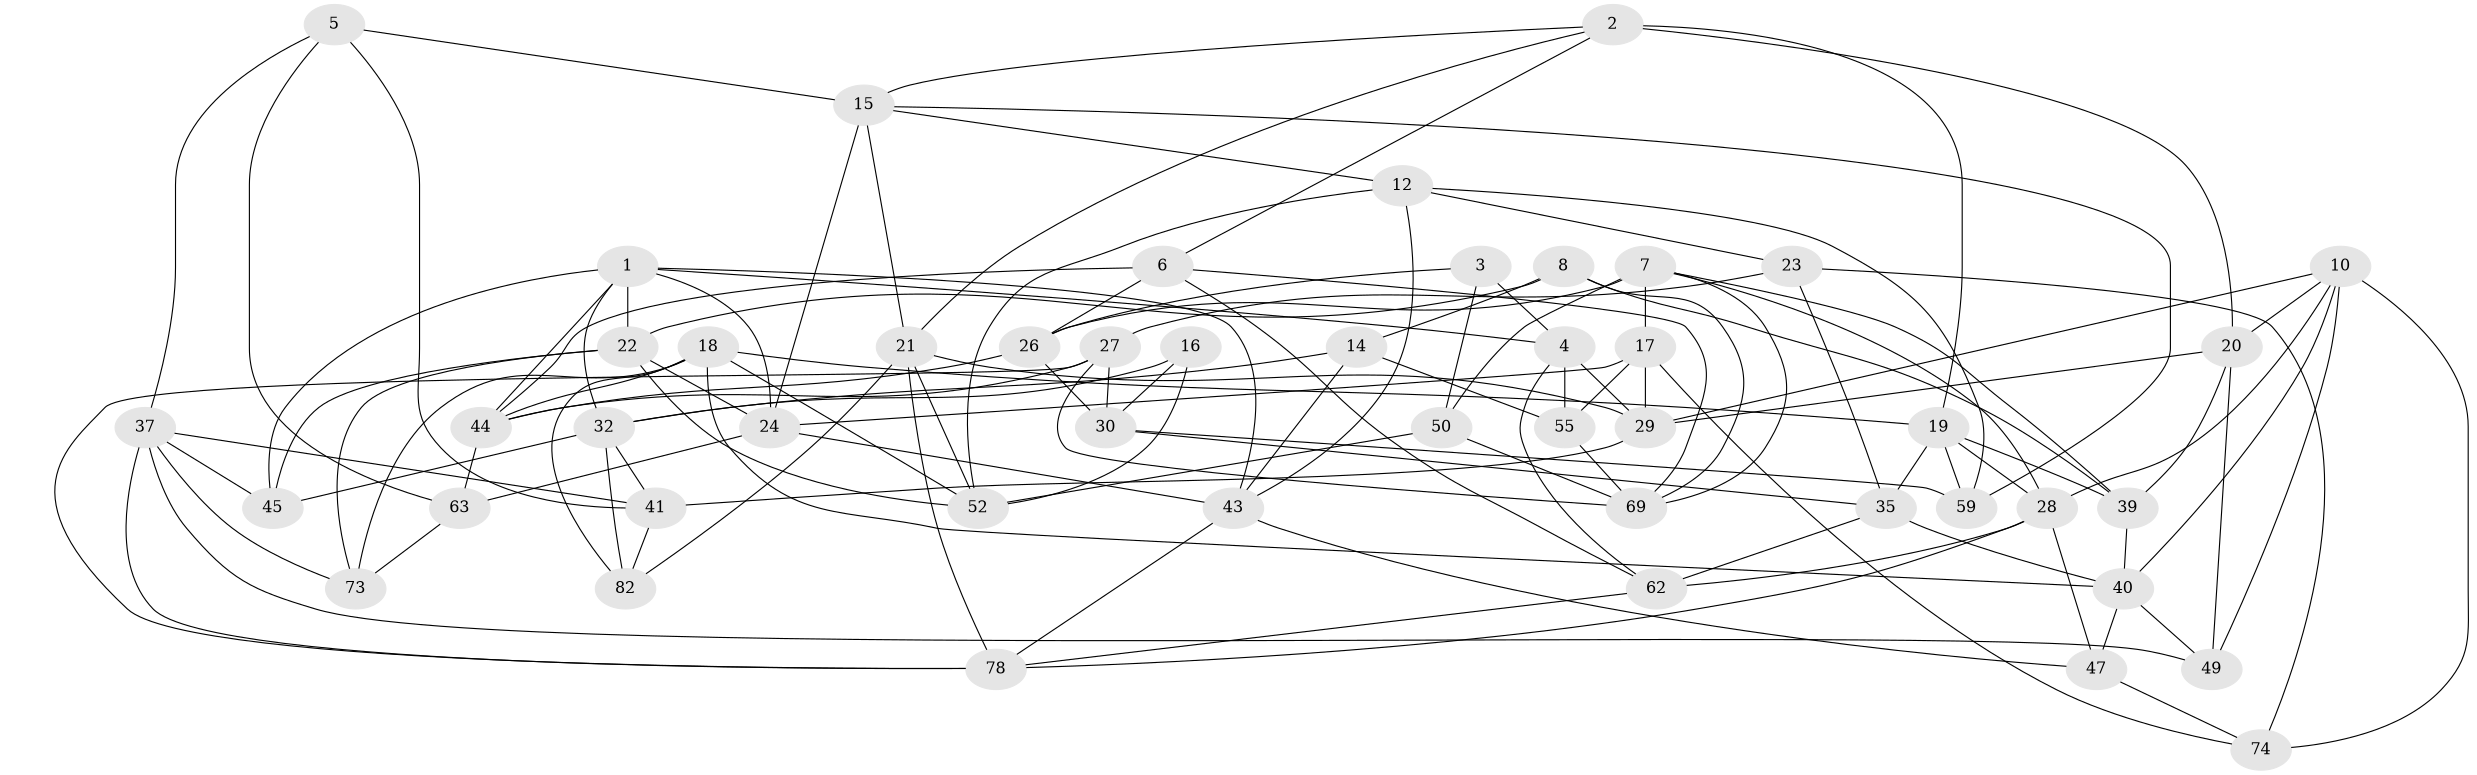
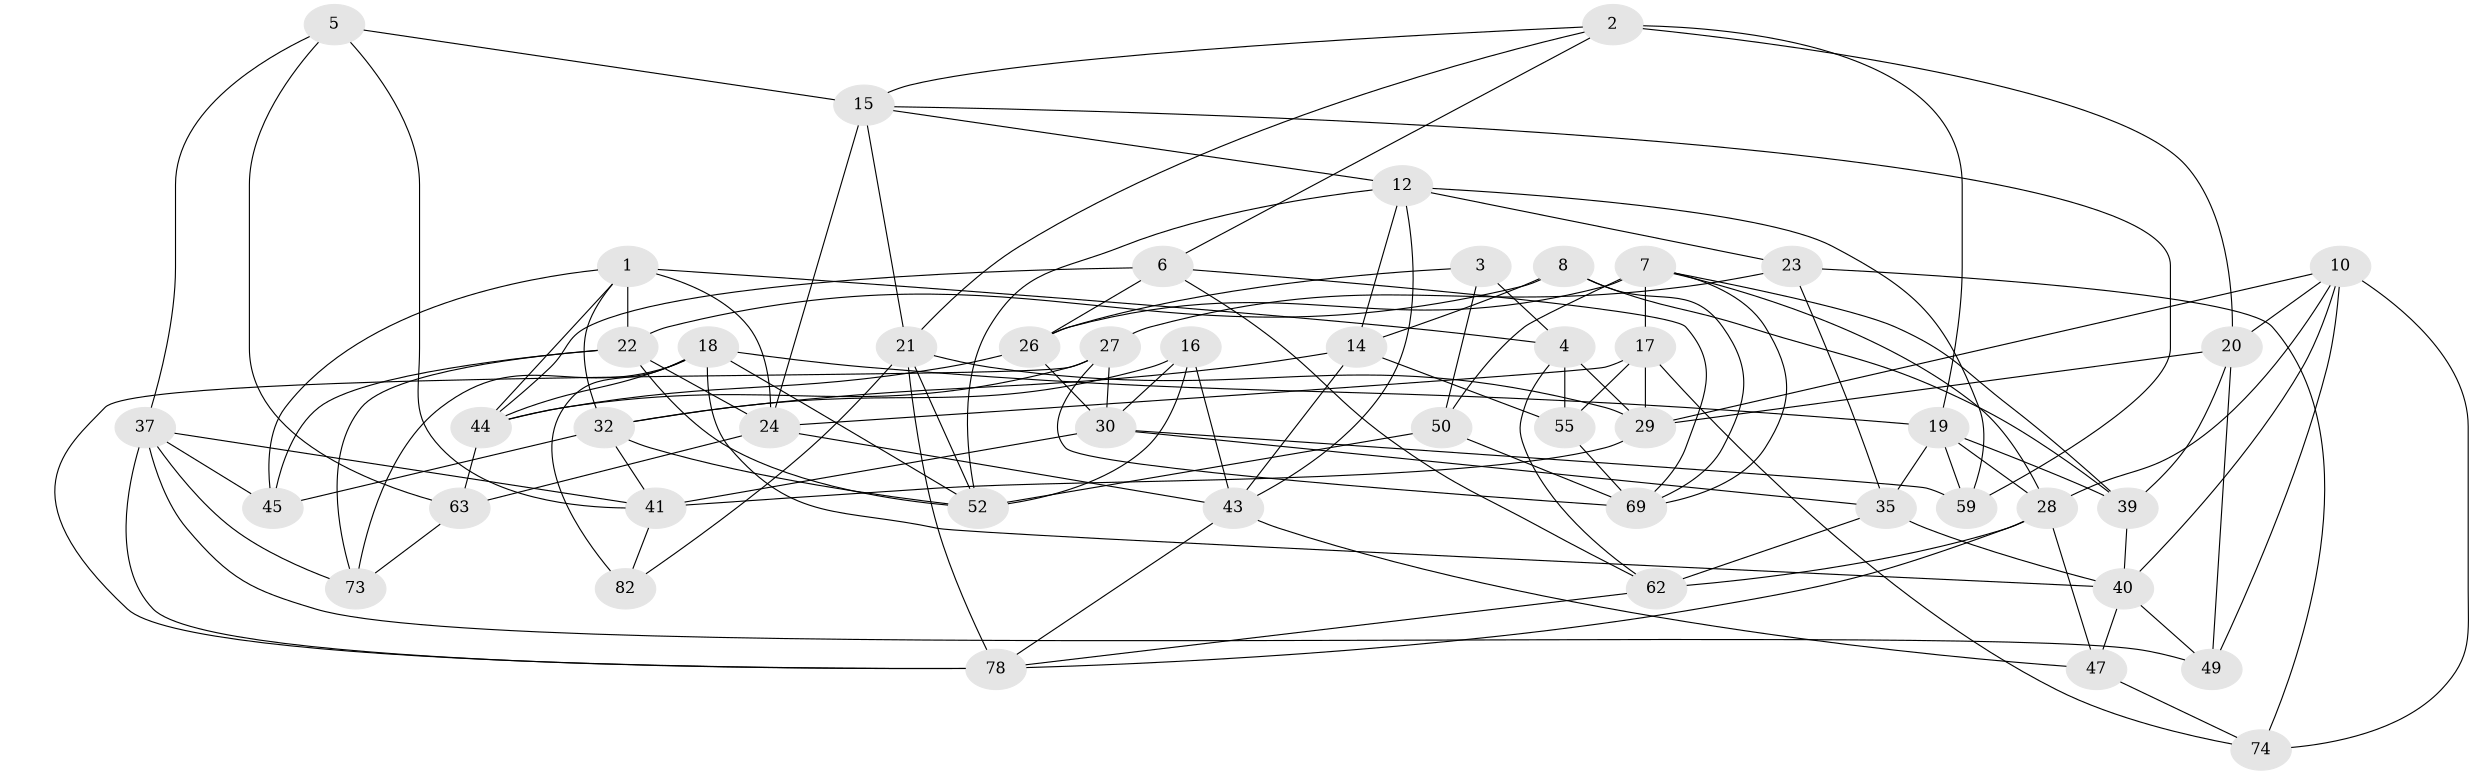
edge "12" -- "14": added
edge "1" -- "43": now "16" -- "43"
edge "30" -- "41": added
edge "32" -- "82": now "32" -- "52"
